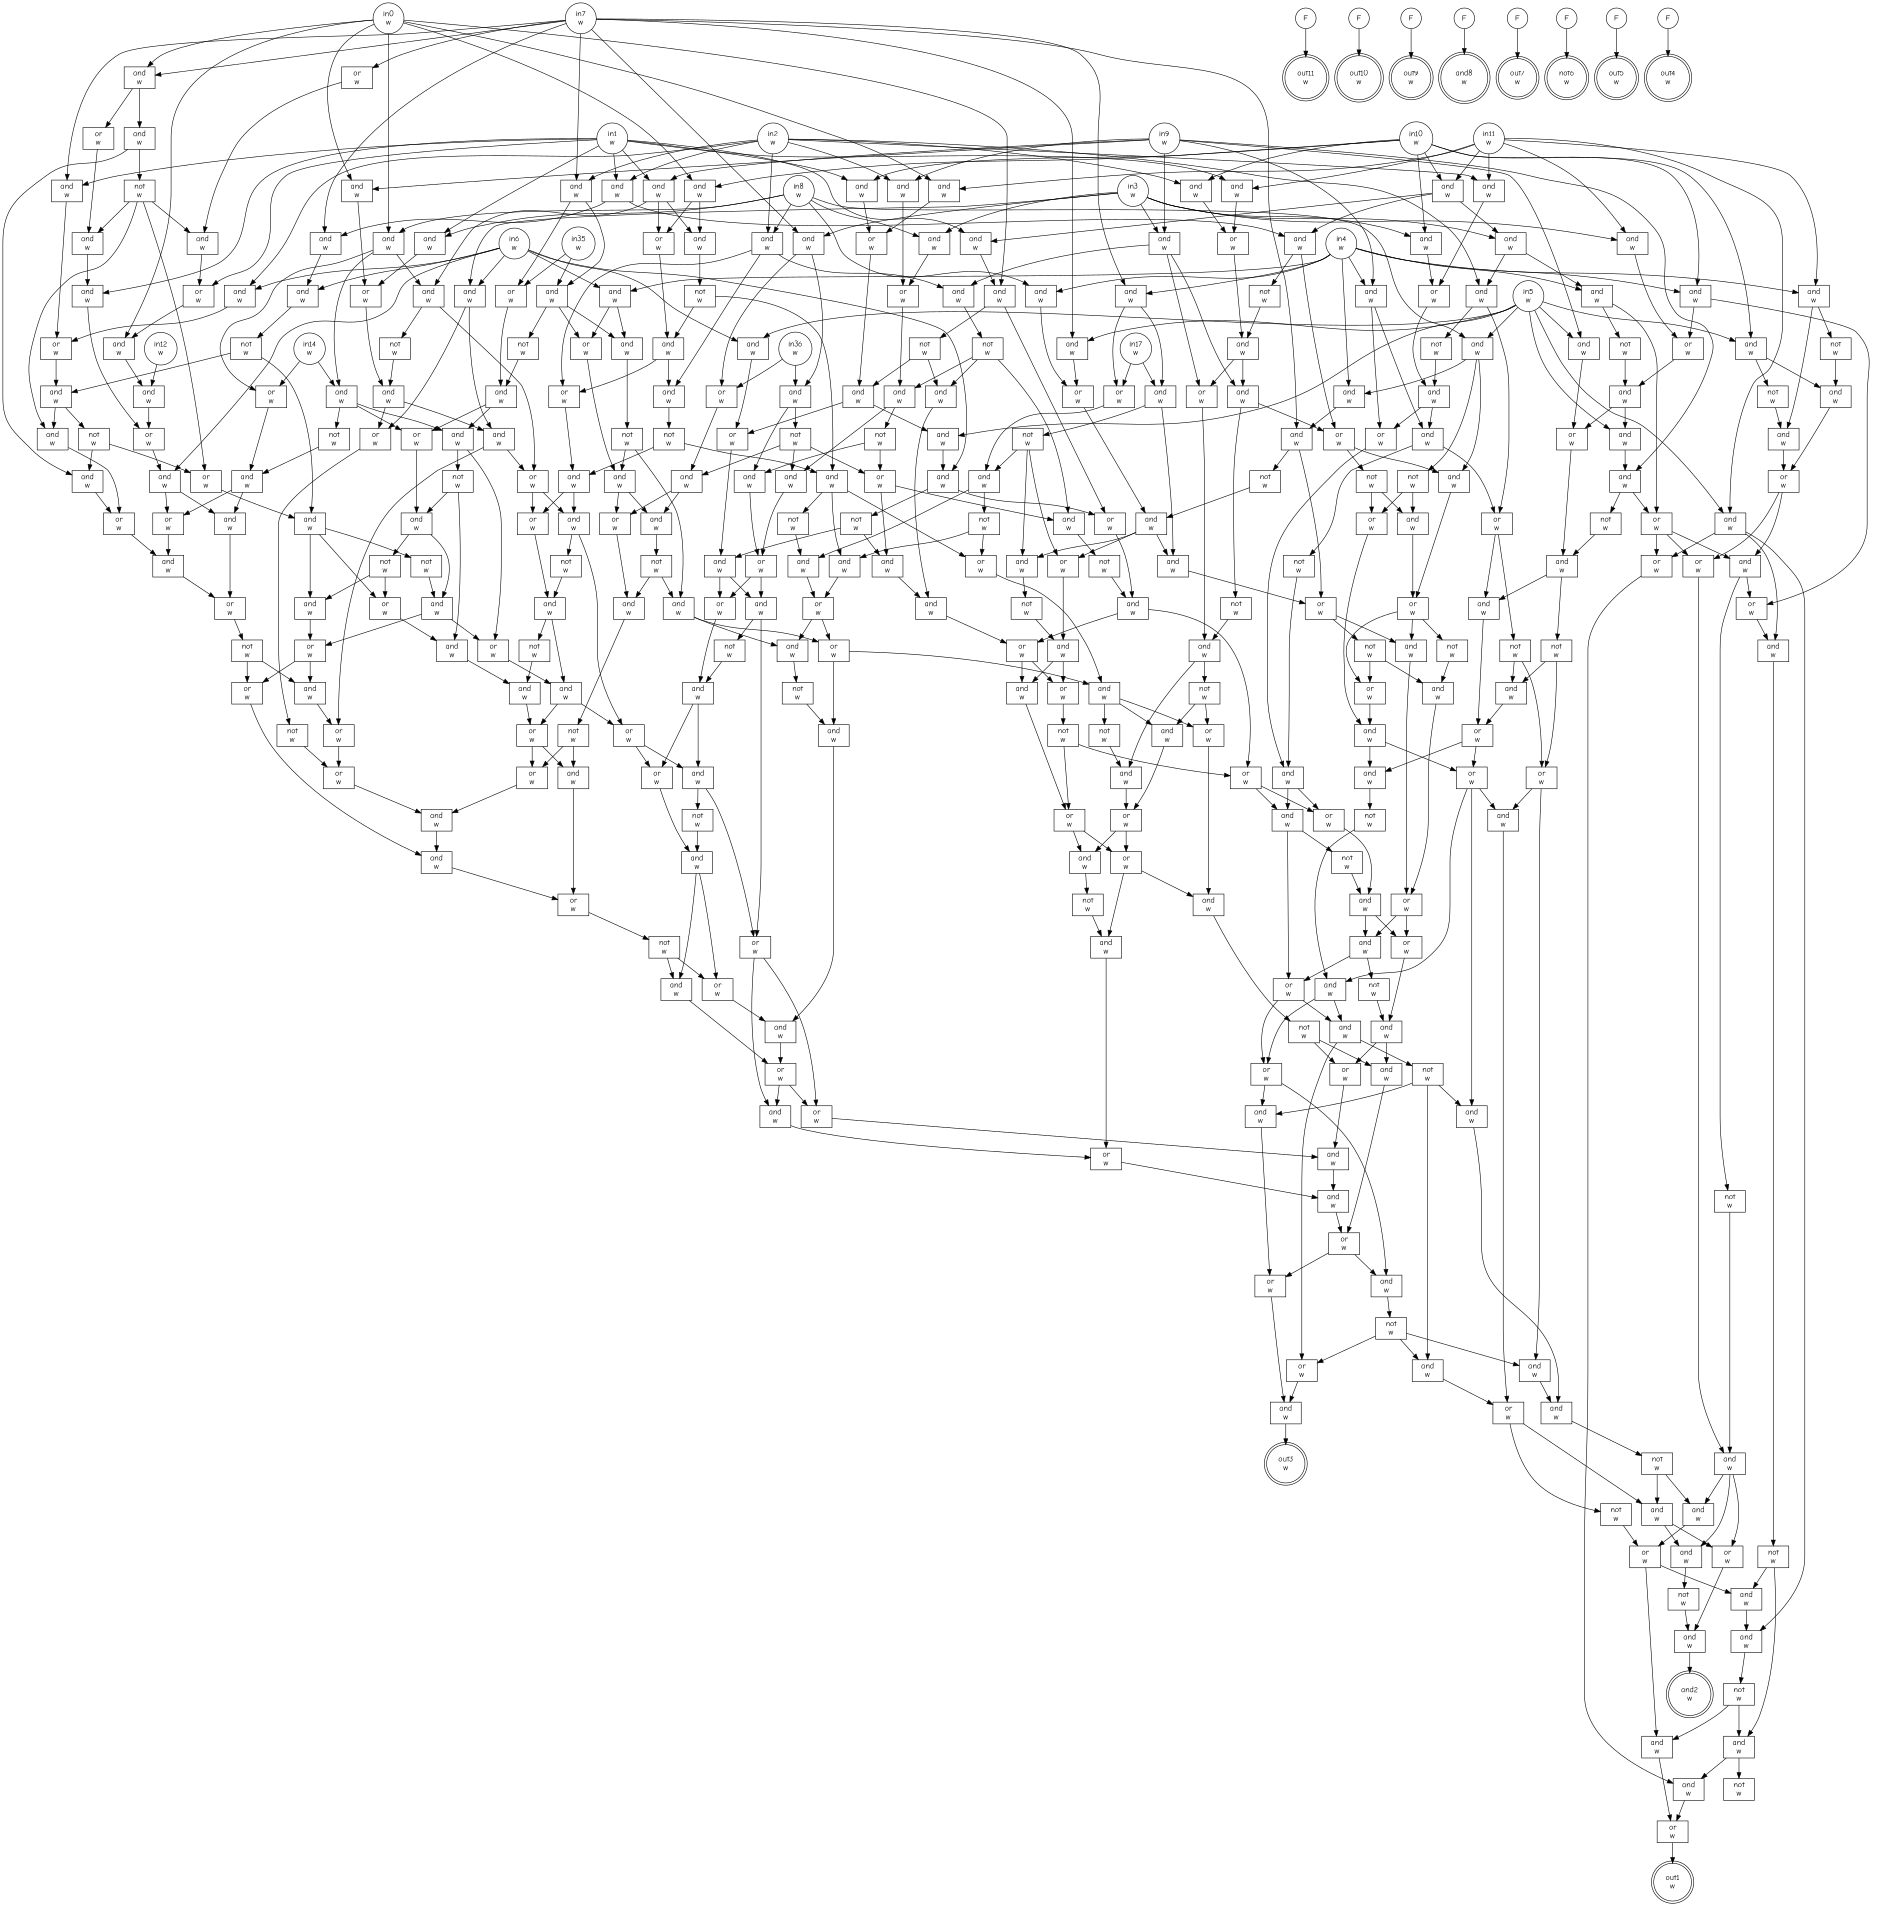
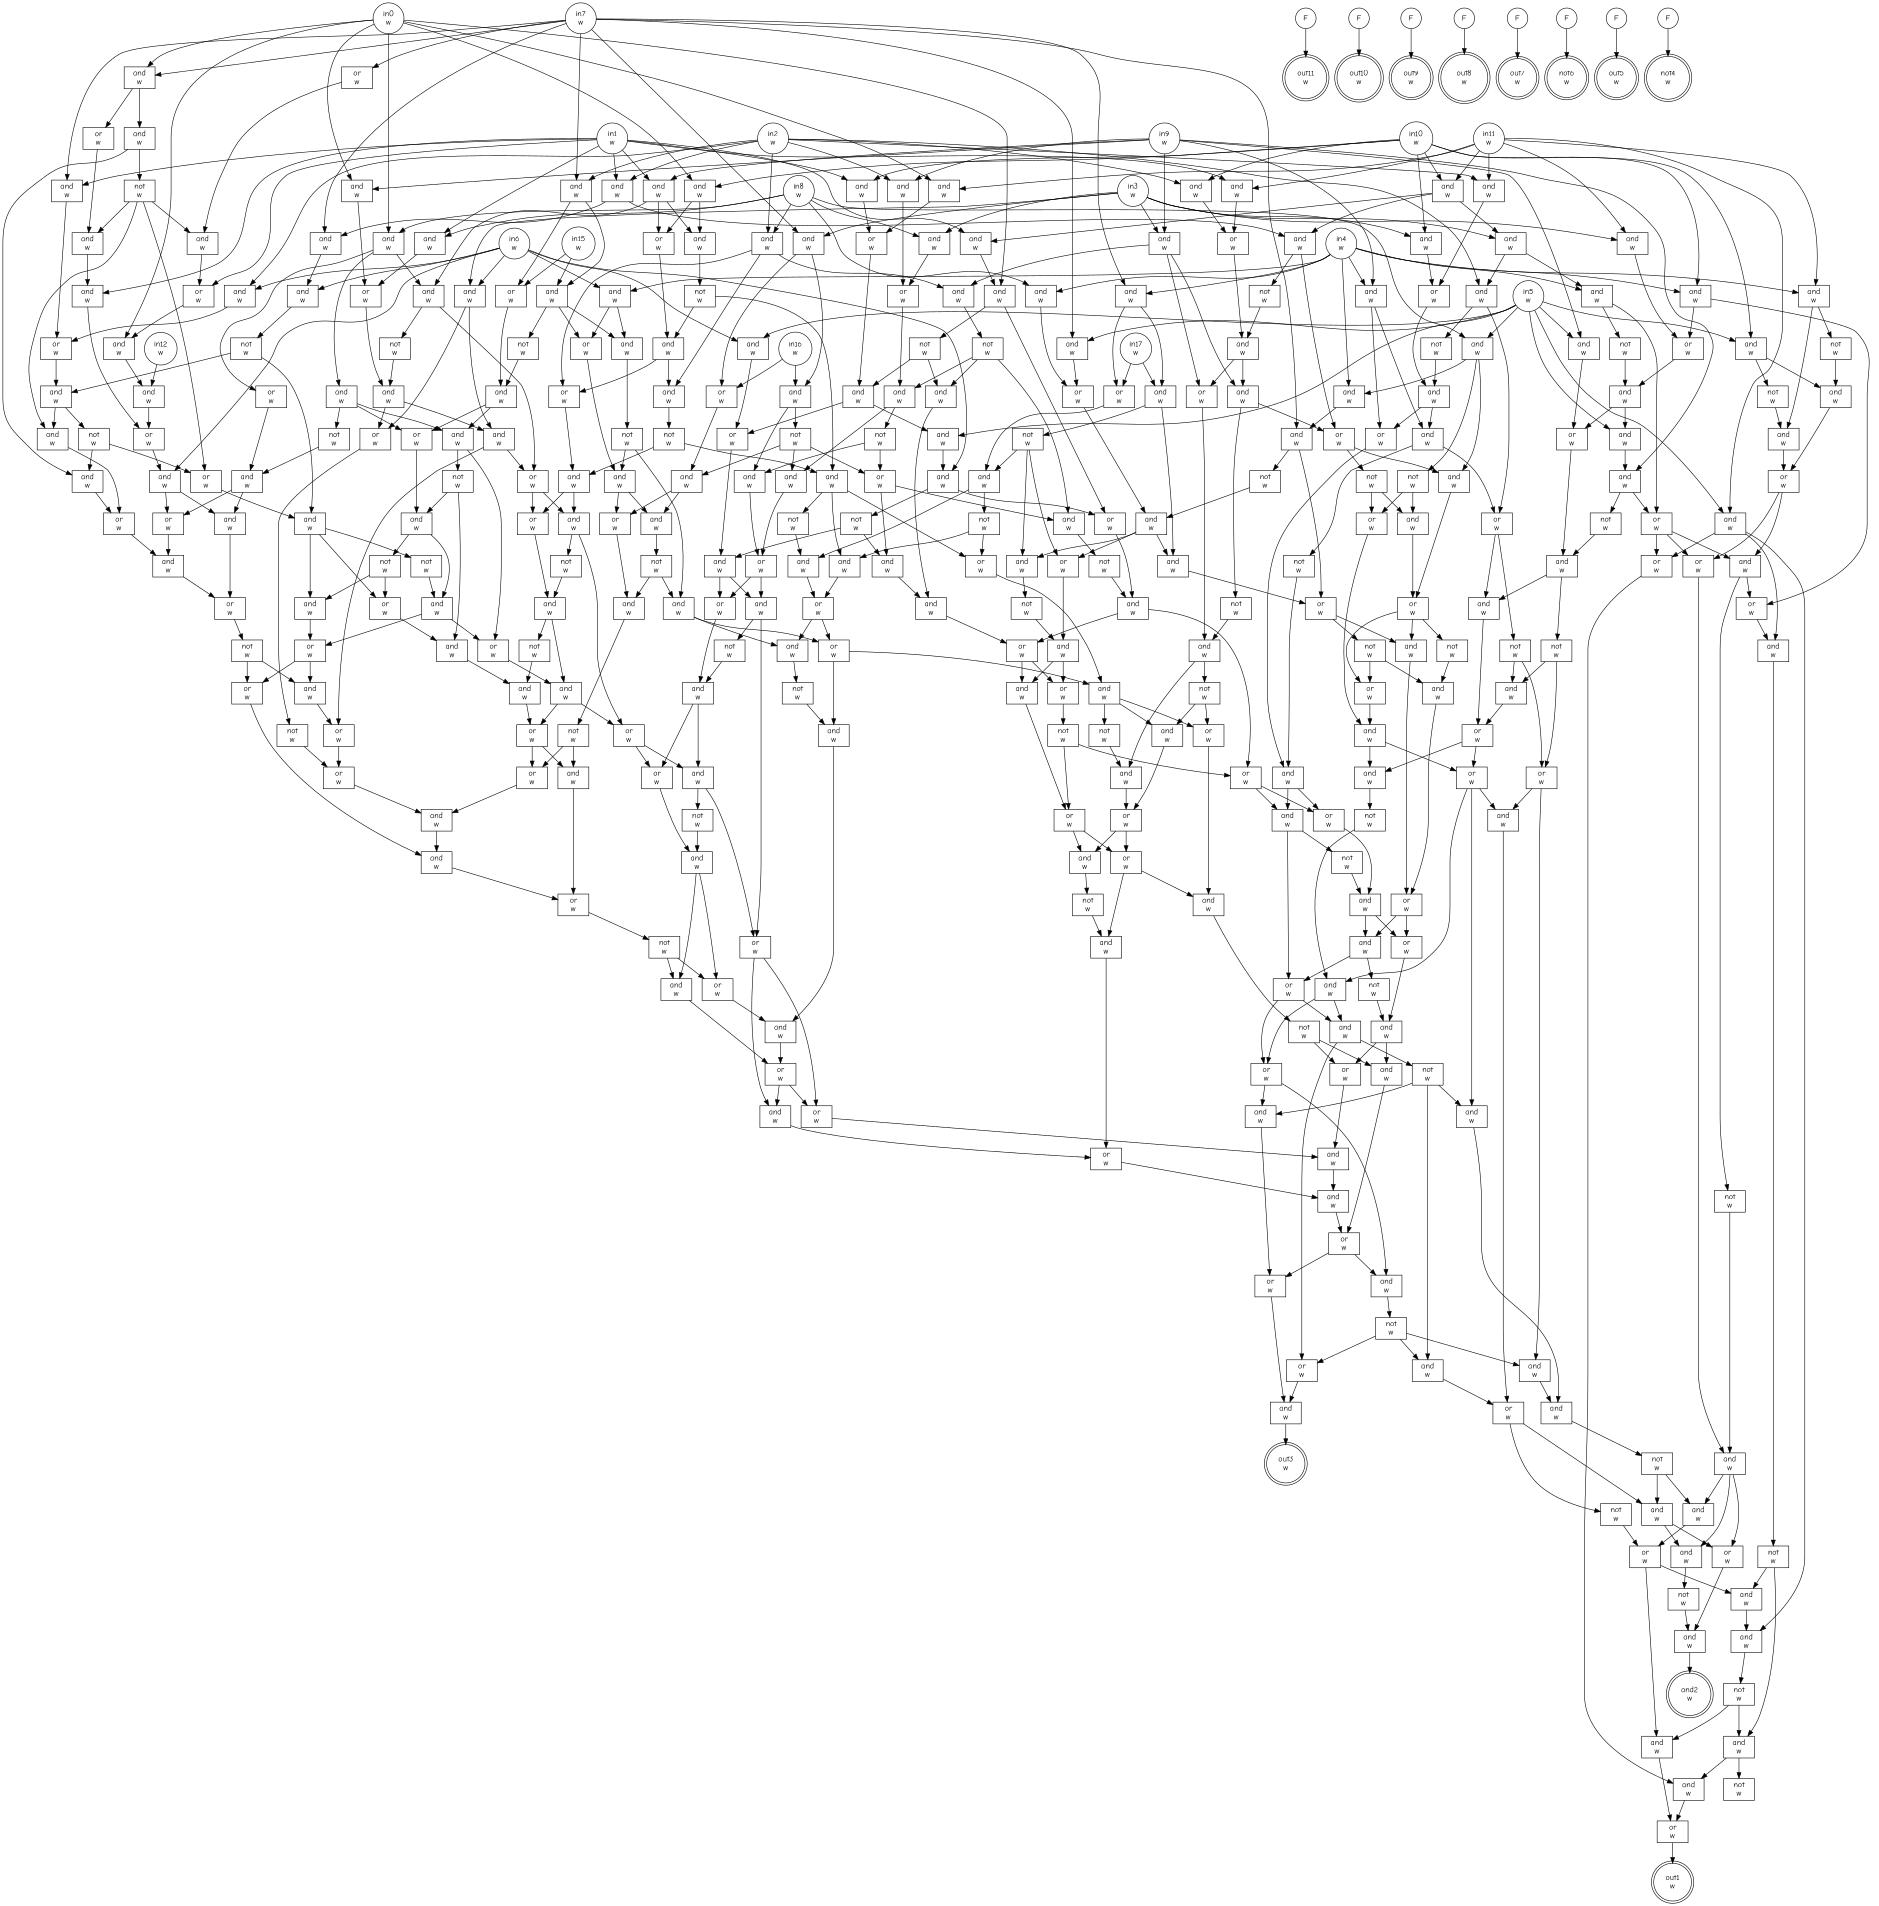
node "and8 w": label "and8 w" -> "out8 w"
node "out4 w": label "out4 w" -> "not4 w"
node "in35 w": label "in35 w" -> "in15 w"
node "in14 w": removed
node "in36 w": label "in36 w" -> "in16 w"
